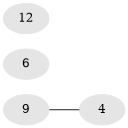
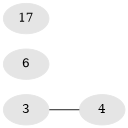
node "12": label "12" -> "17"
node "9": label "9" -> "3"
